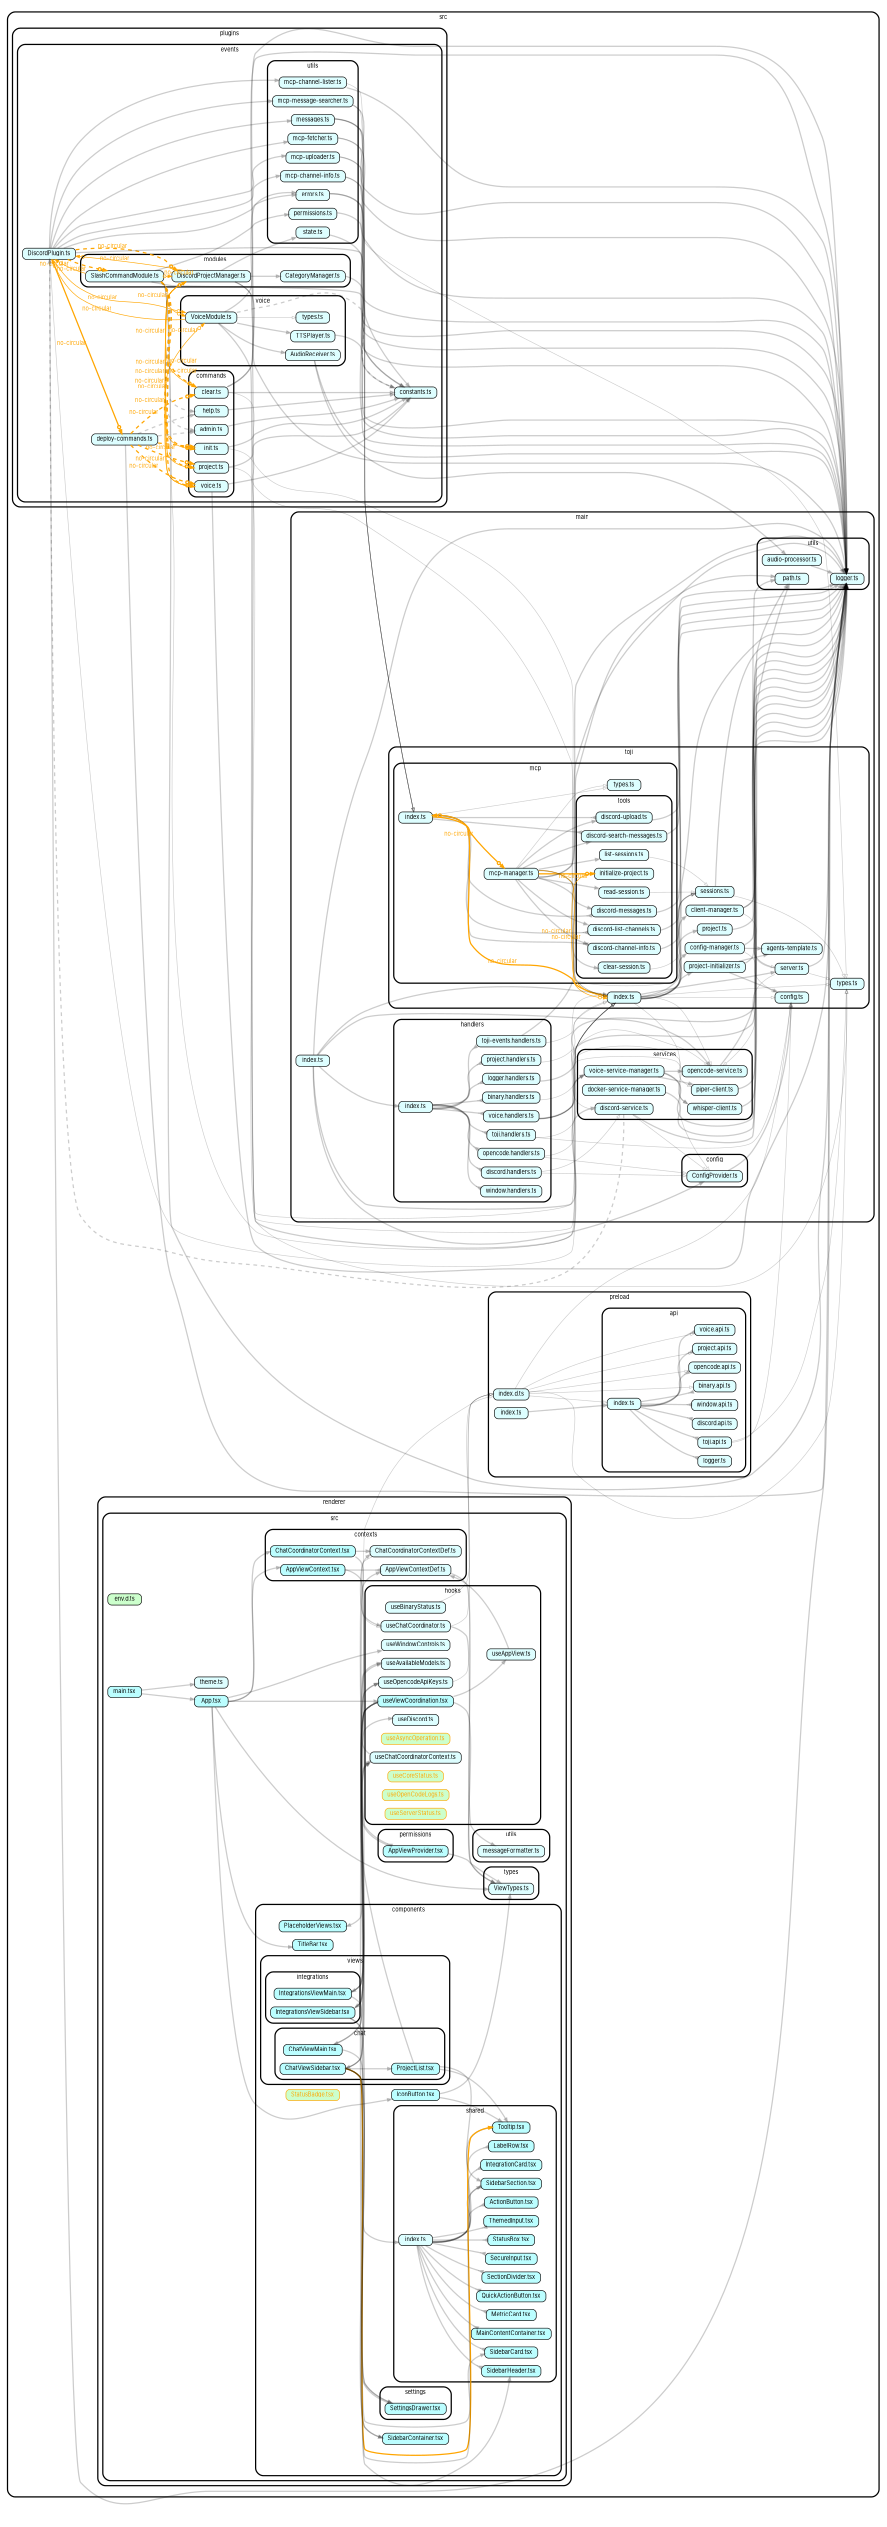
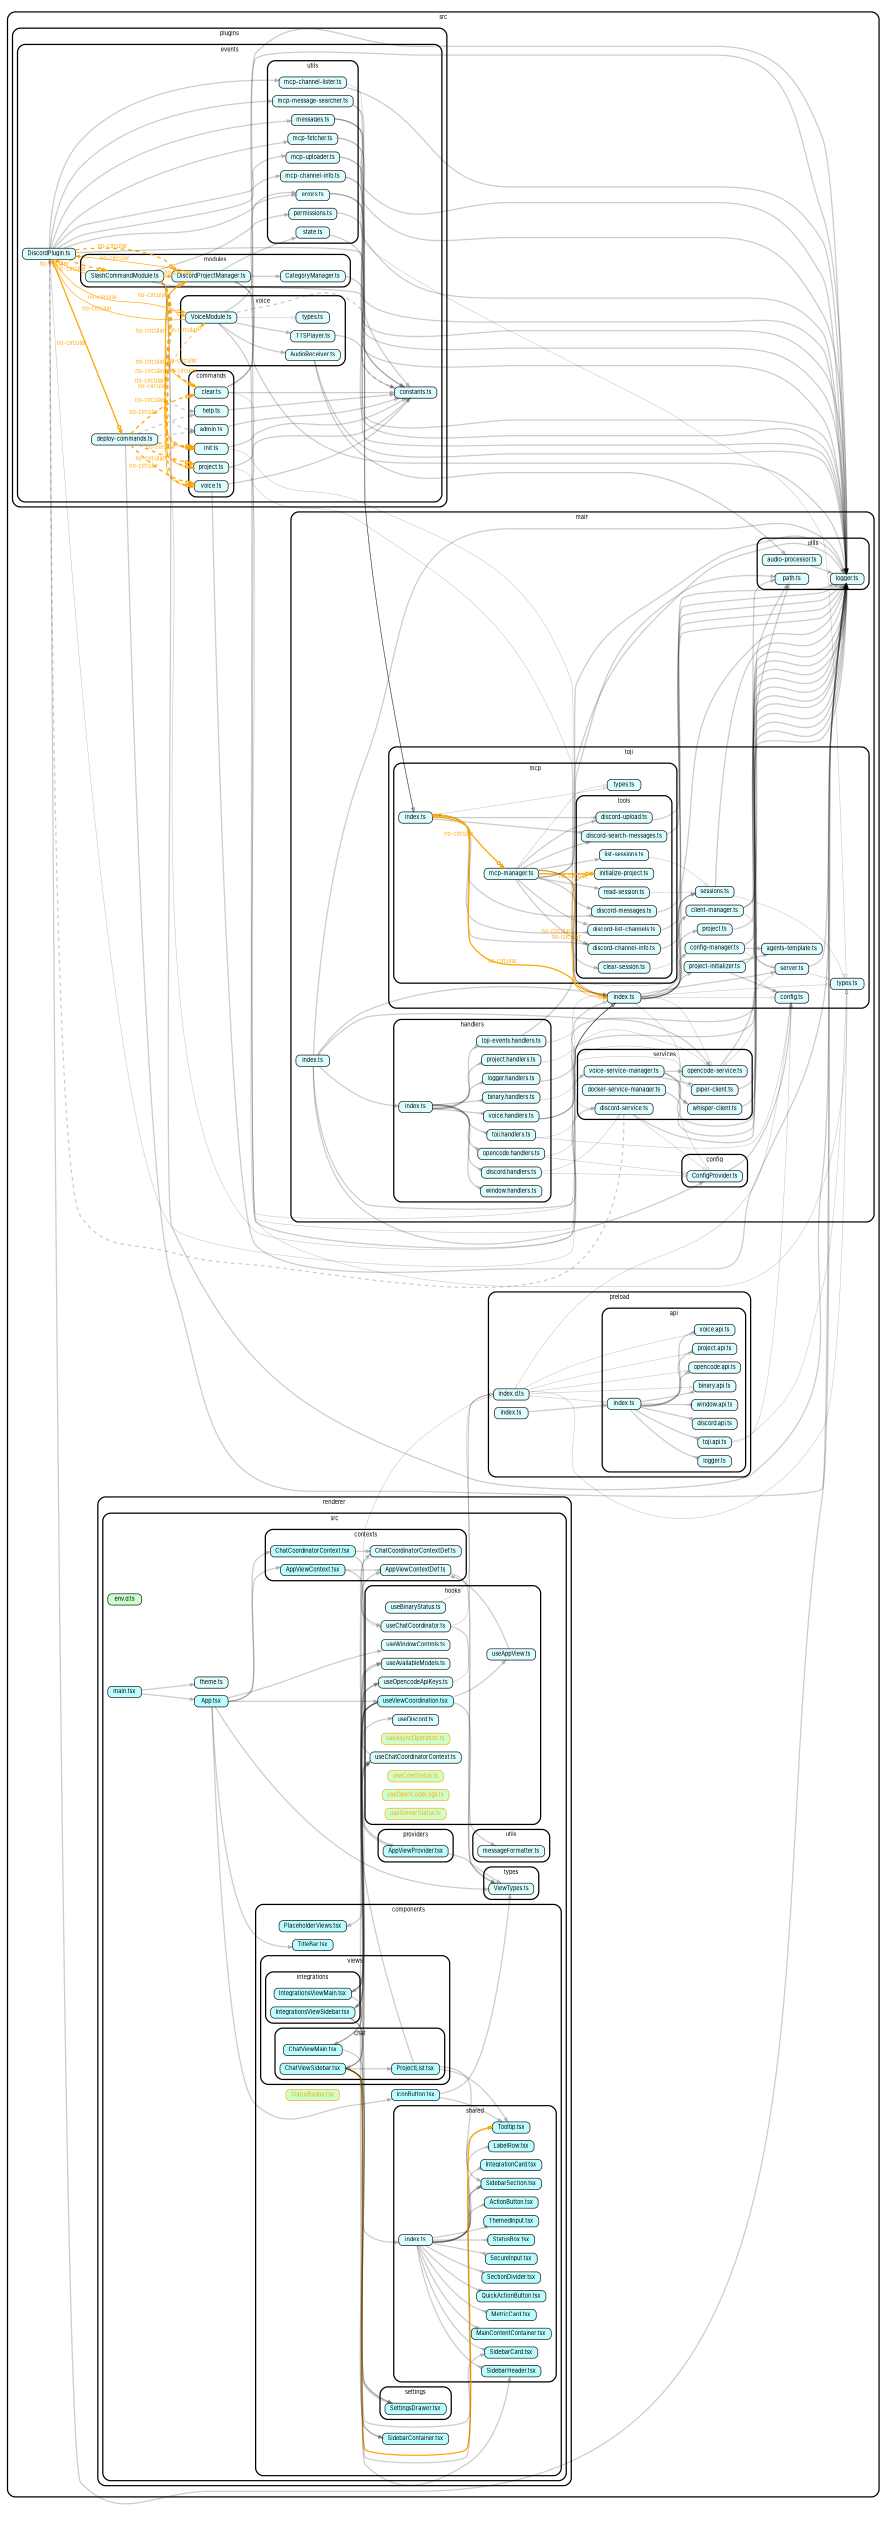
edge "voice.ts" -> "VoiceModule.ts": style solid -> dashed
edge "voice.handlers.ts" -> "voice-service-manager.ts": removed
cluster "permissions": label "permissions" -> "providers"
